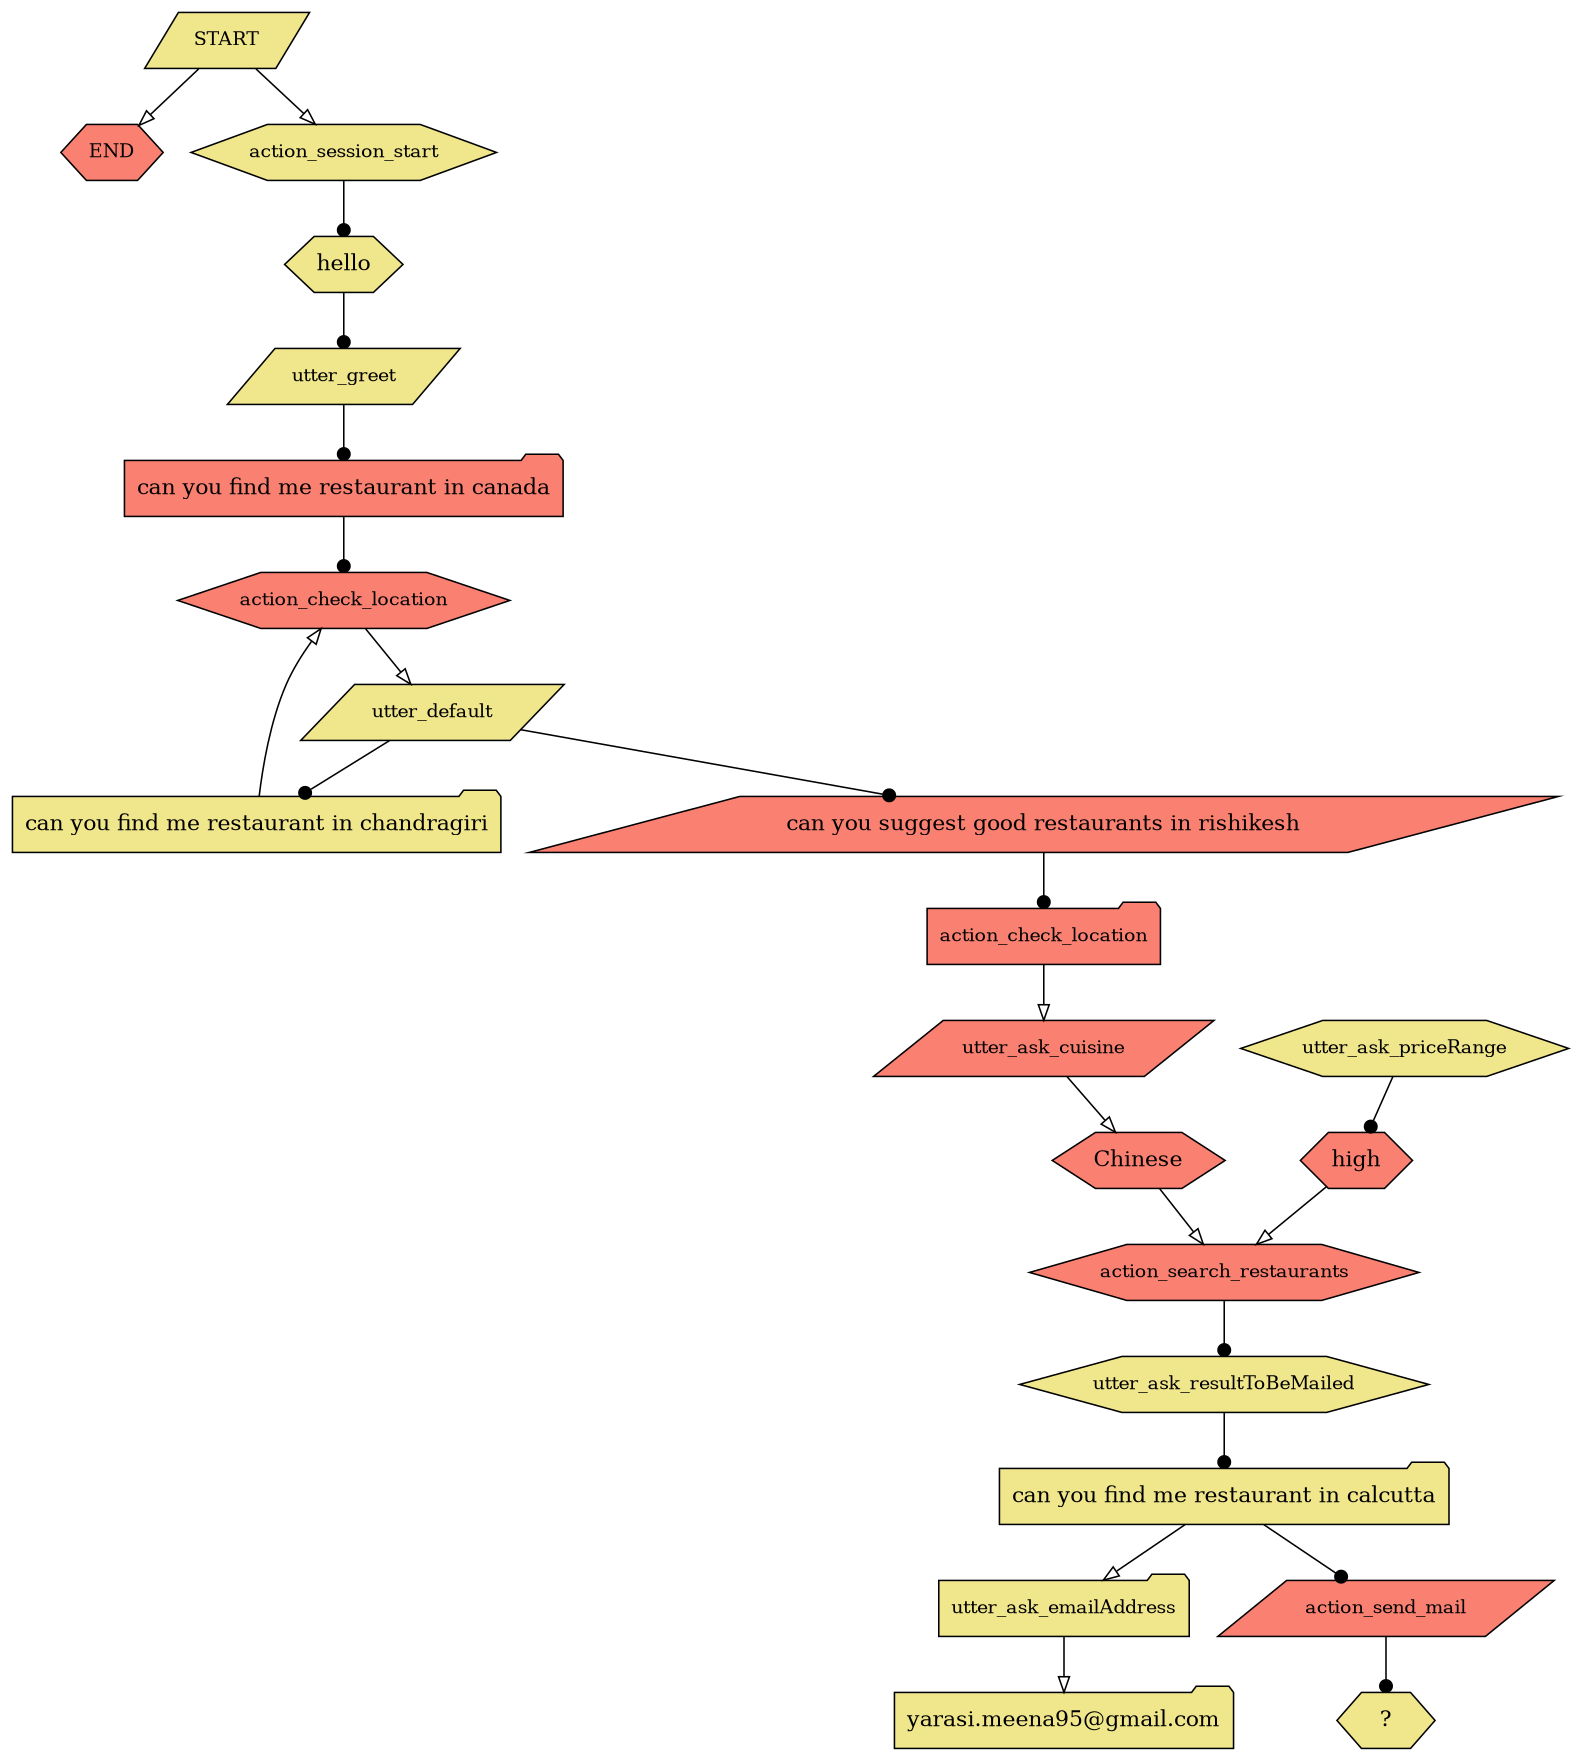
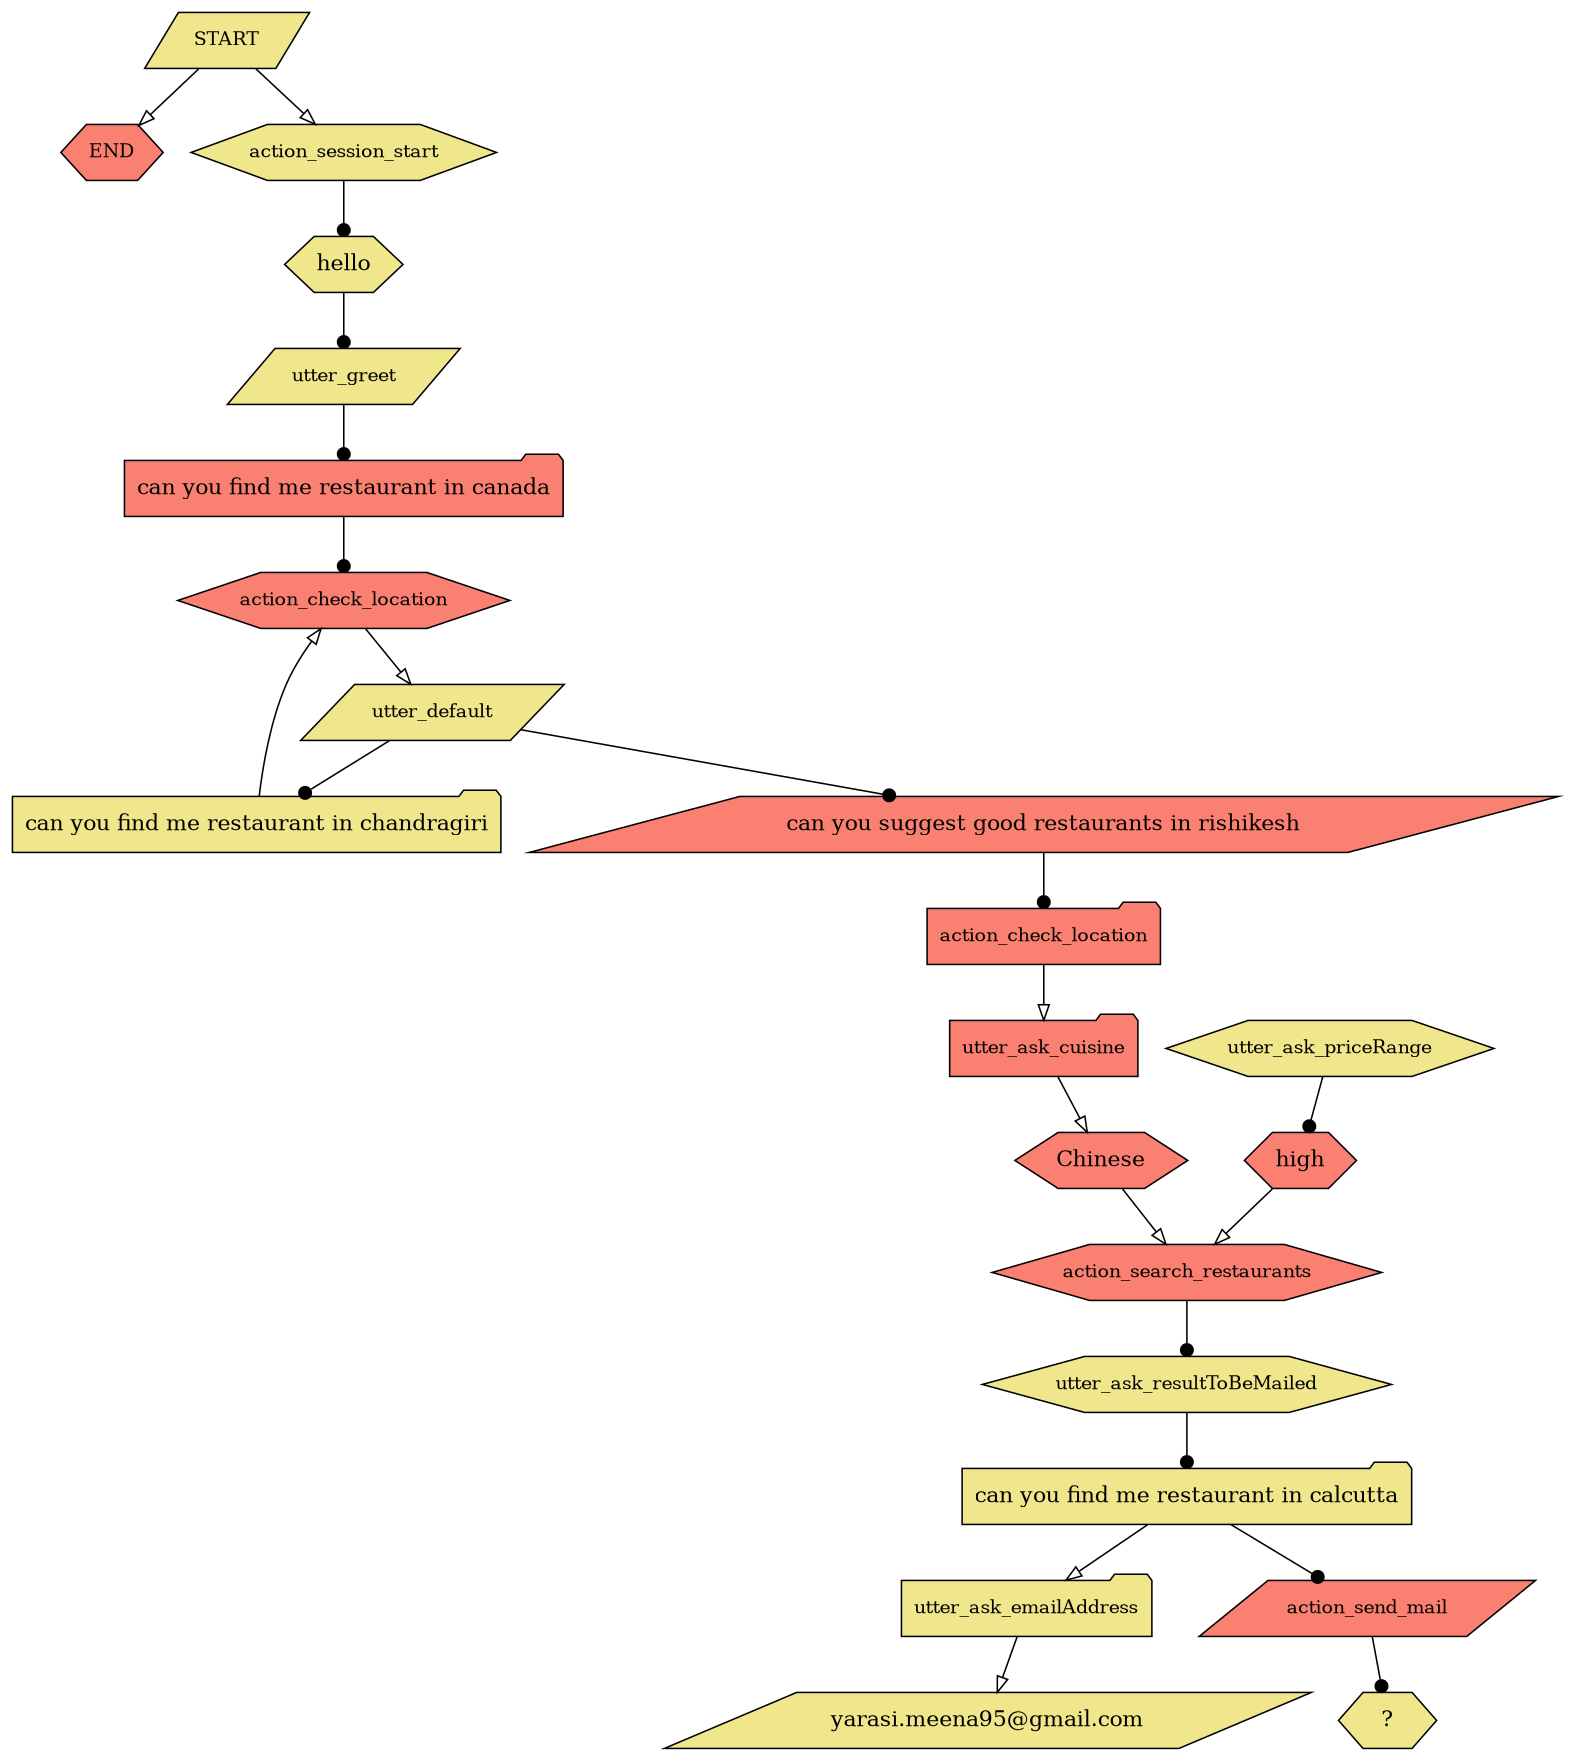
node "utter_ask_cuisine": shape parallelogram -> folder
node "yarasi.meena95@gmail.com": shape folder -> parallelogram
